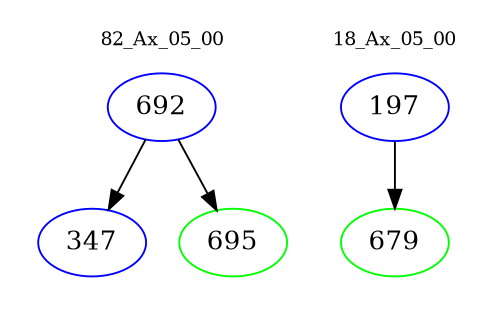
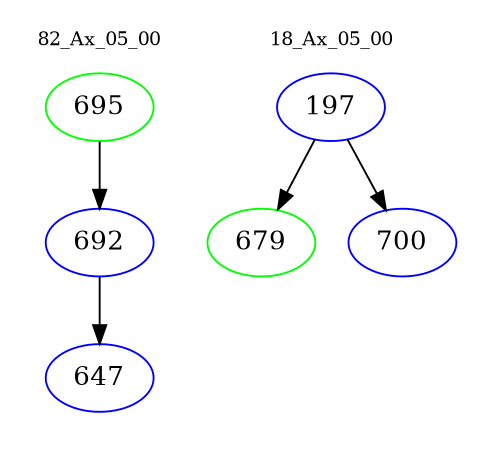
edge "692" -> "695": reversed
node "347": label "347" -> "647"
node "700": added
